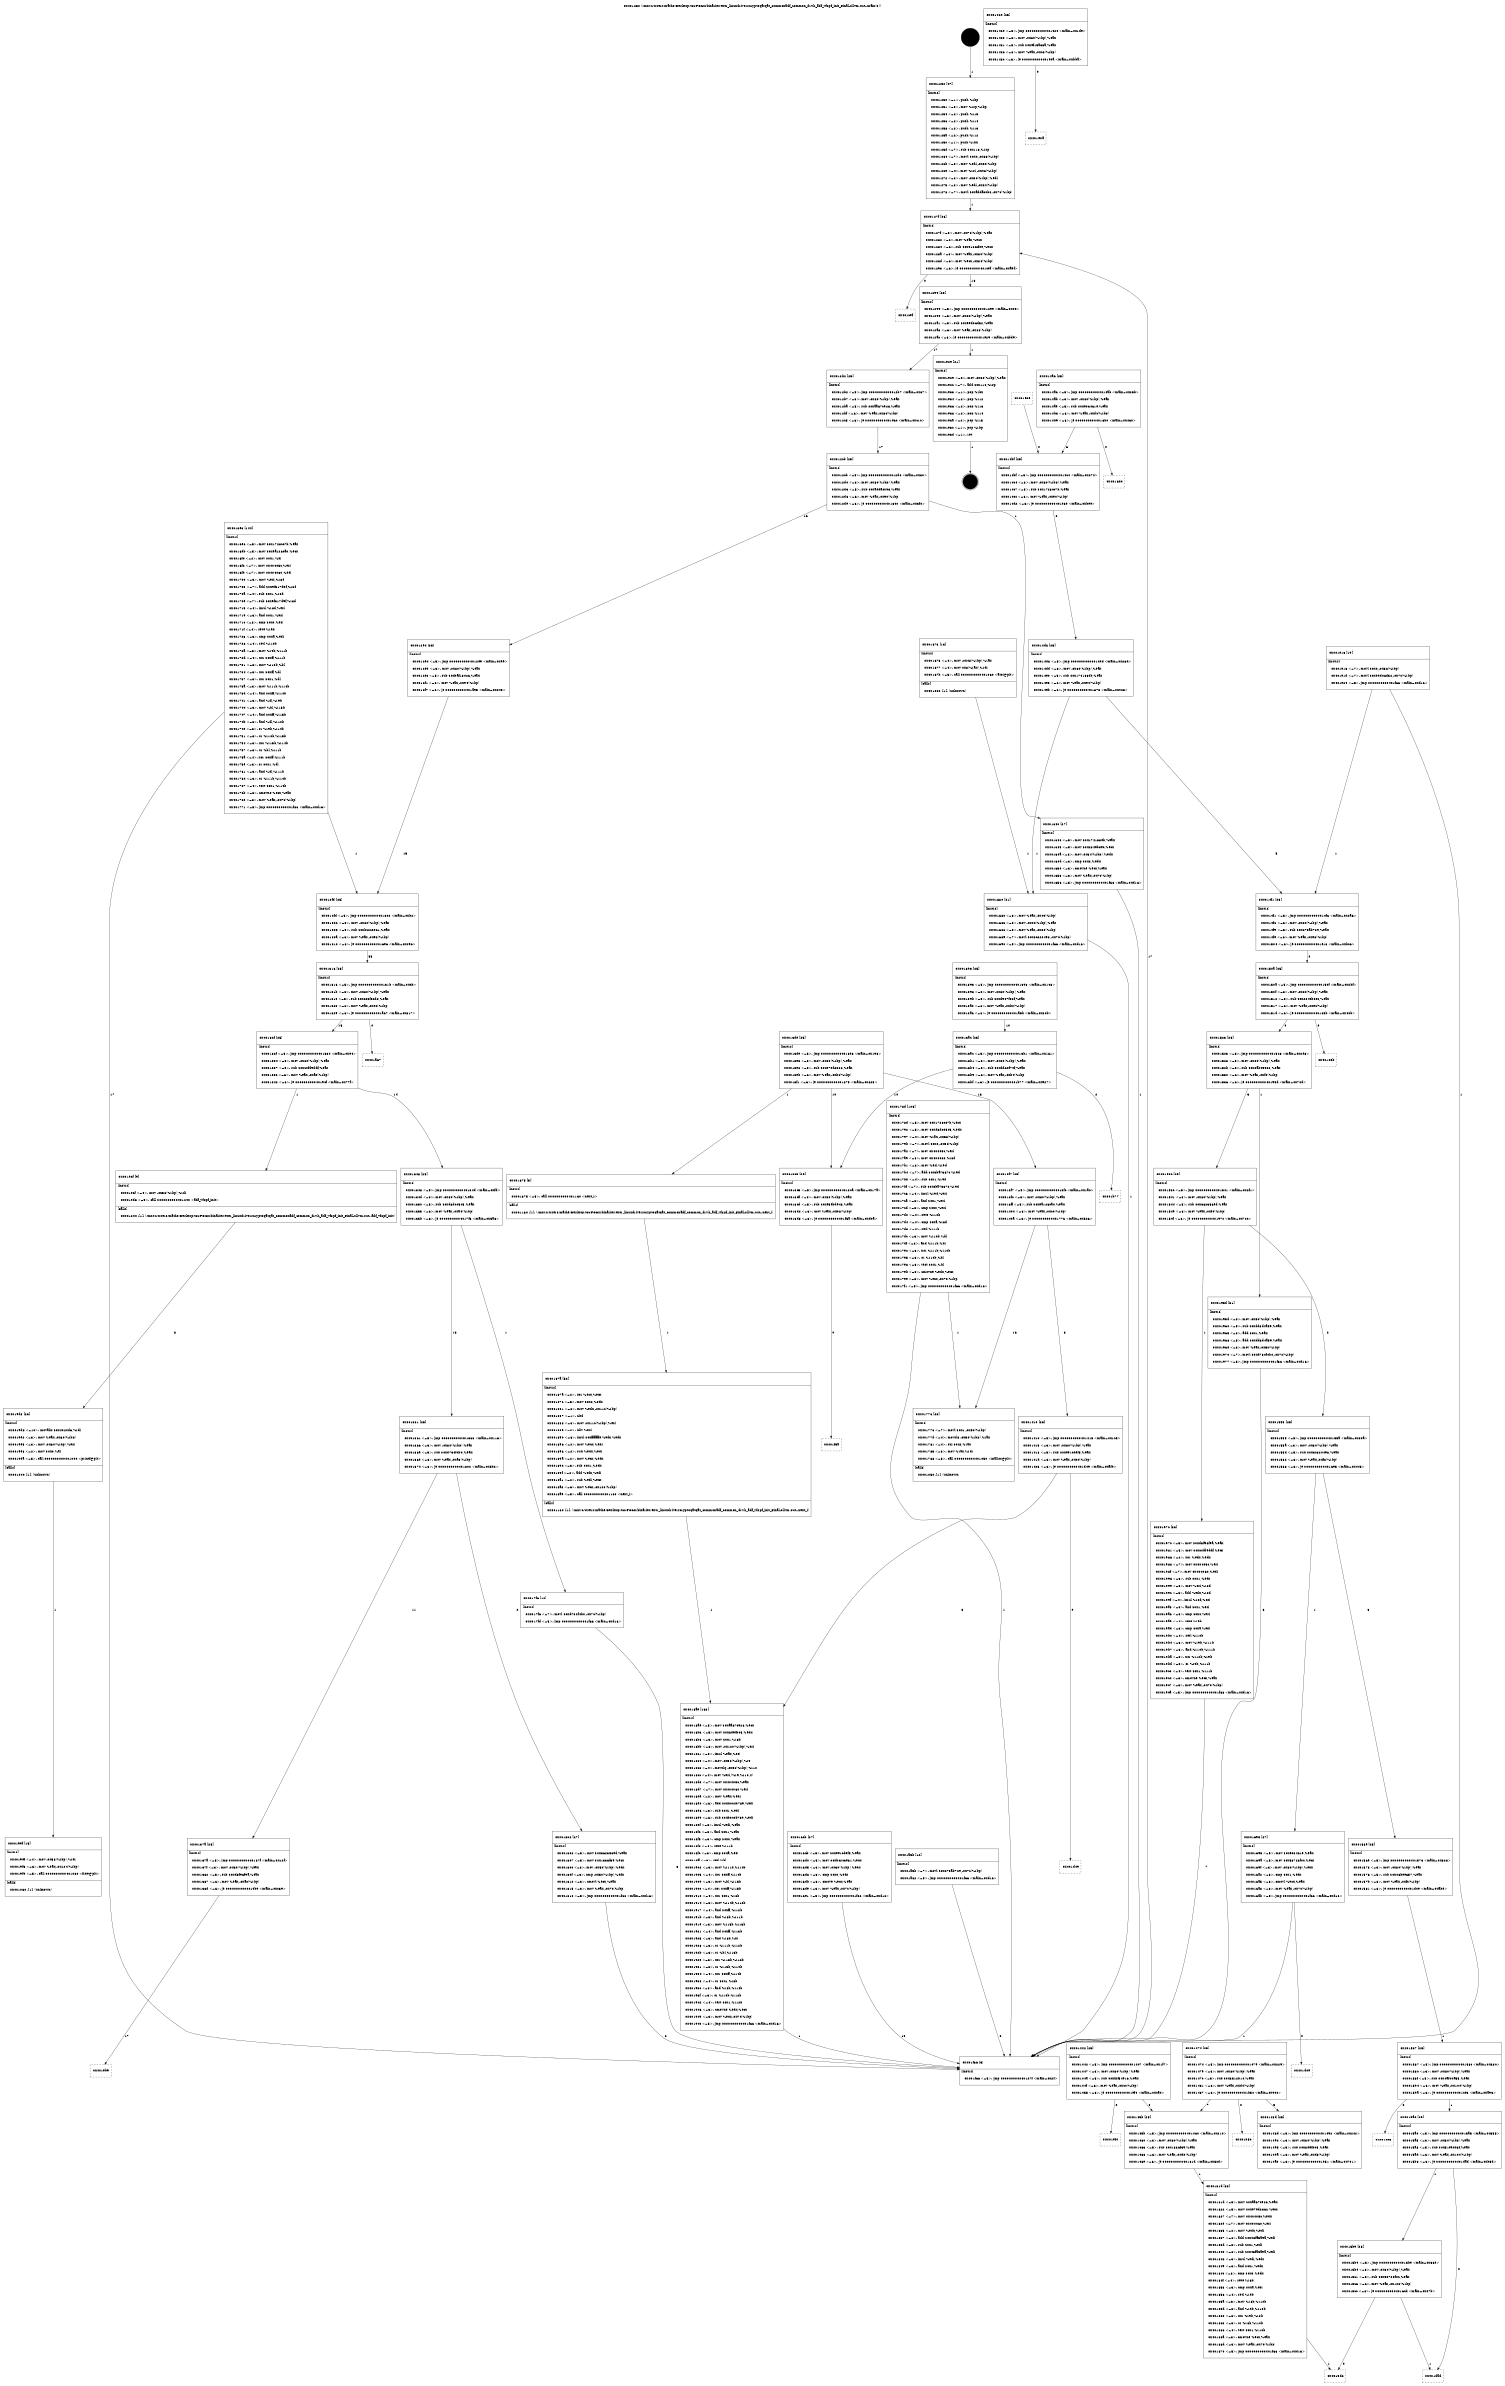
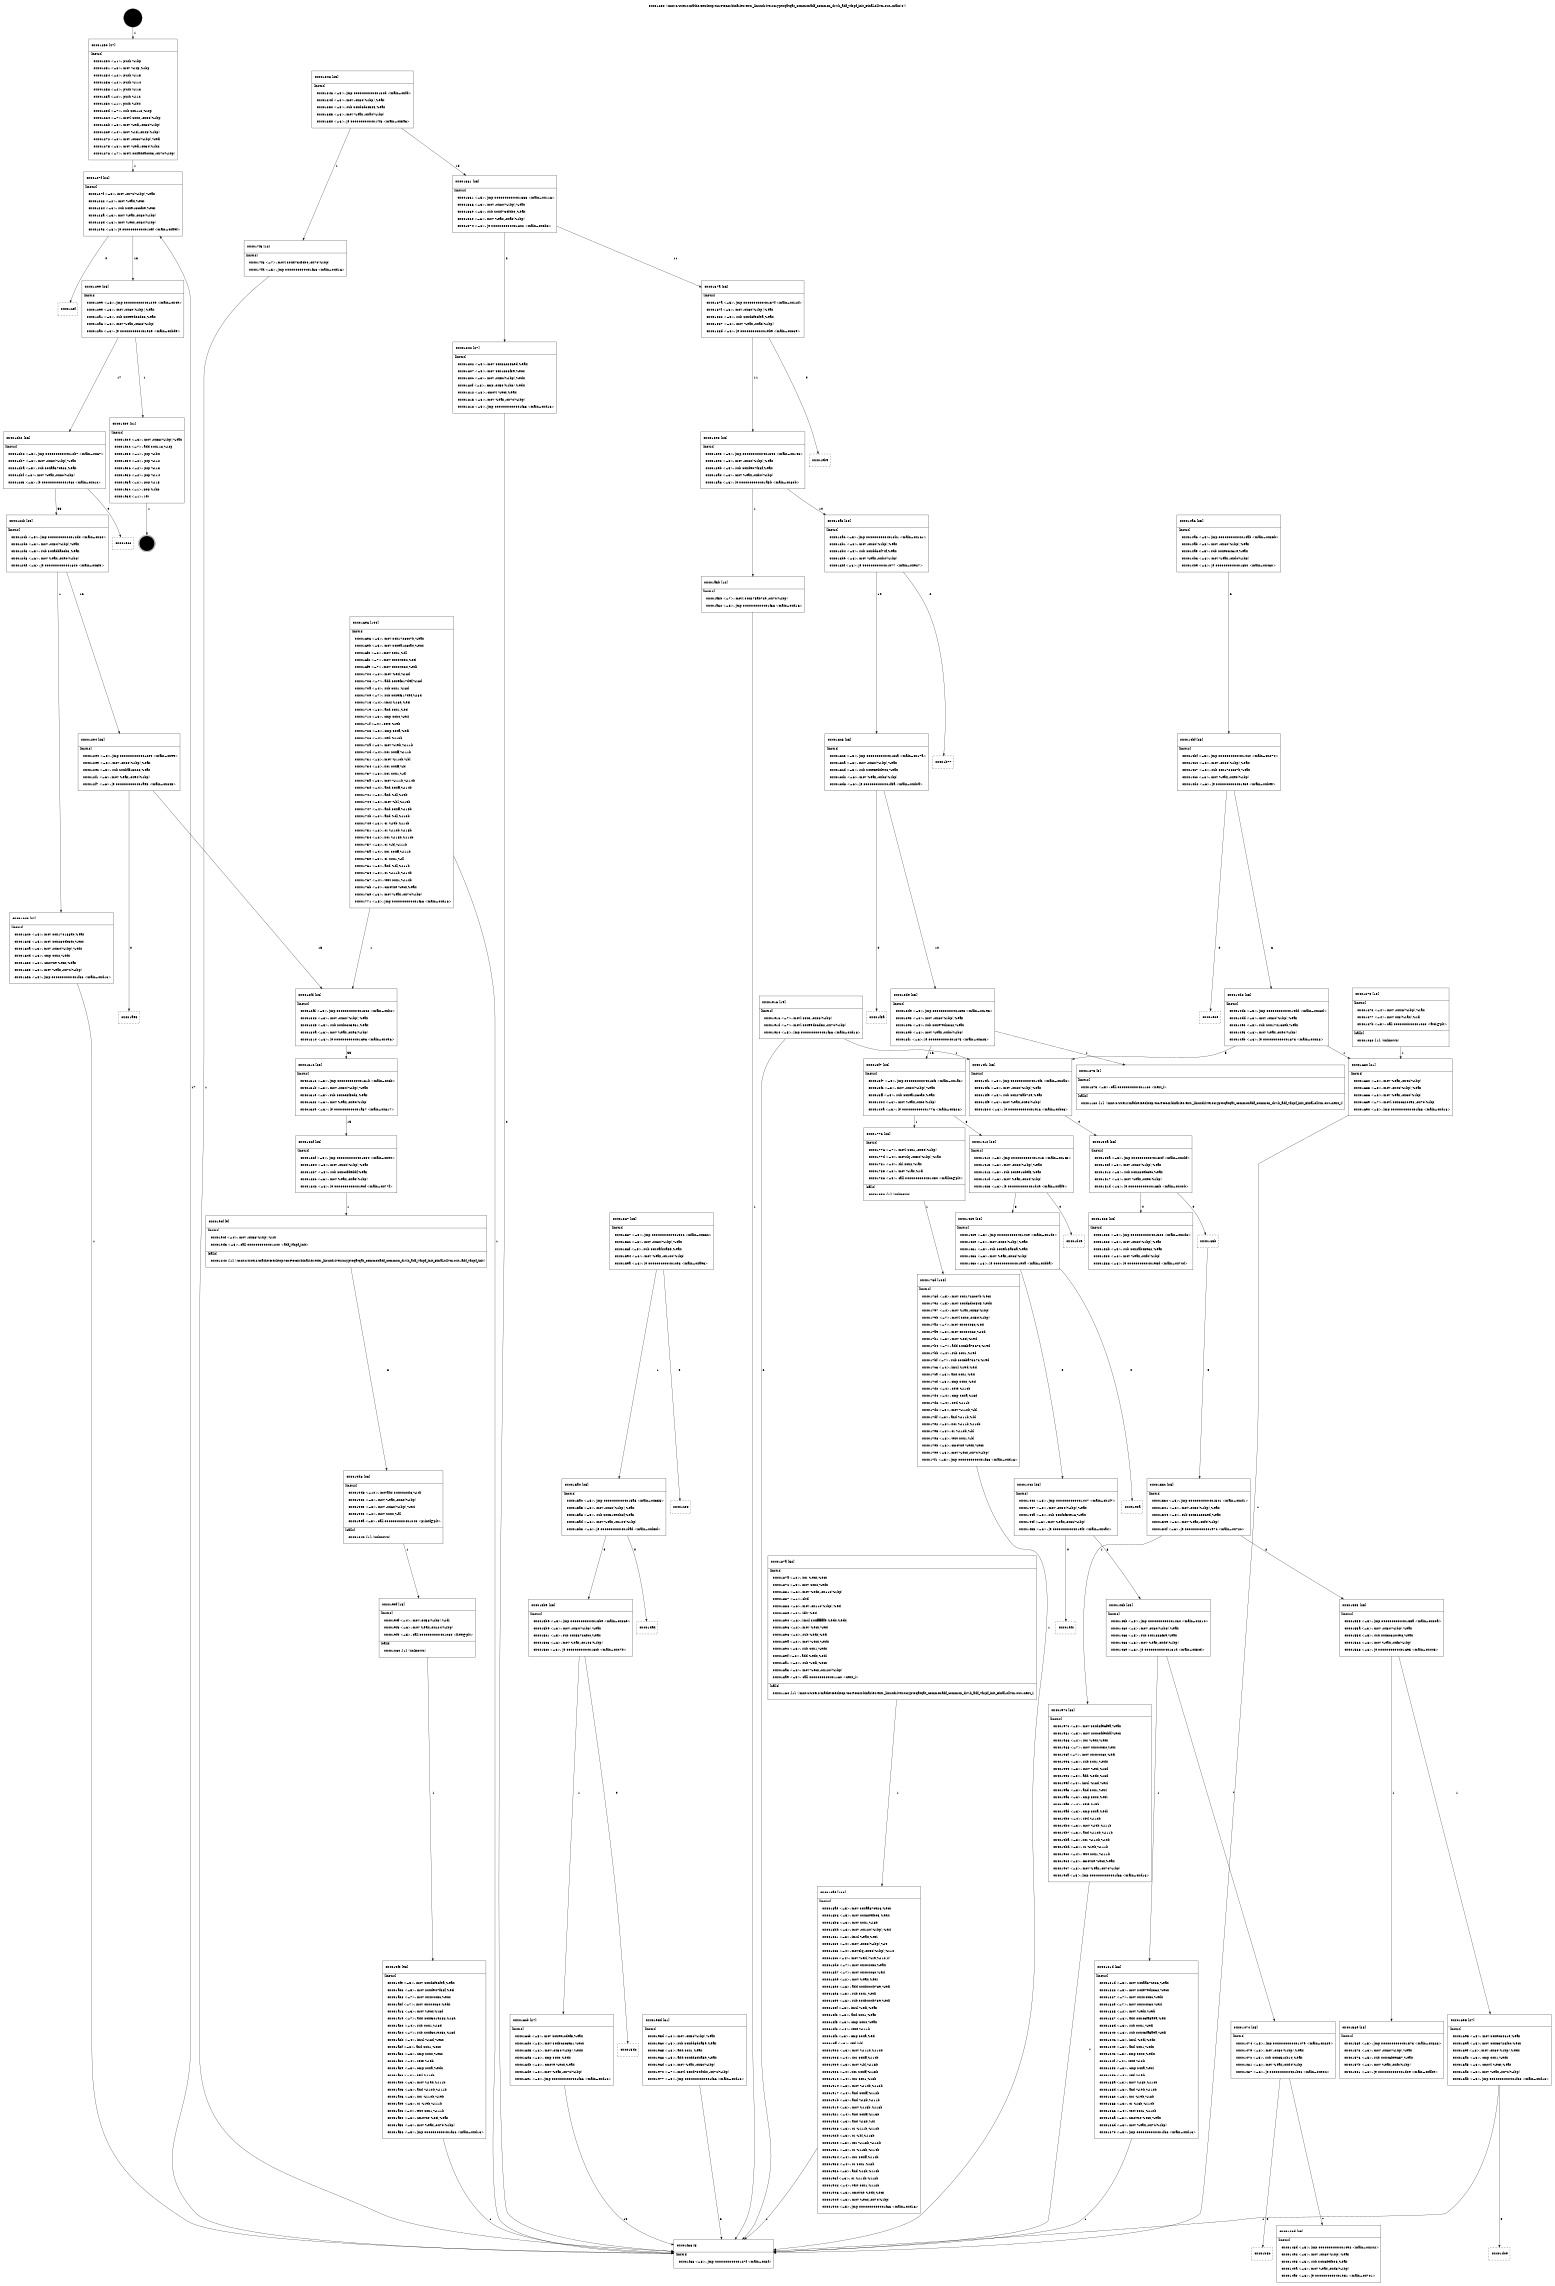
edge "0x40137a [25]" -> "0x401393 [25]": added, label "11"
edge "0x401e3e" -> "0x4014bf [25]": reversed
edge "0x4012b2 [25]" -> "0x4012cb [25]": label " 17" -> " 55"
node "0x4016b0": removed
edge "0x401393 [25]" -> "0x401a5b [12]": added, label "1"
node "0x401e6c": added
node "0x401a95": added
node "0x401a67": removed
edge "0x4016e6 [144]" -> "0x401f66 [5]": label " 17" -> " 1"
edge "0x401e16 [19]" -> "0x401f66 [5]": label " 1" -> " 6"
edge "0x40132f [25]" -> "0x401348 [25]": removed, label "14"
edge "0x4013de [25]" -> "0x4013c5 [25]": reversed
edge "0x401523 [25]" -> "0x40153c [25]": now "0x40165b" -> "0x40153c [25]"
edge "0x401523 [25]" -> "0x40195d [31]": removed, label "1"
edge "0x401875 [5]" -> "0x40187a [52]": removed, label "1"
edge "0x4013f7 [25]" -> "0x401776 [23]": label " 16" -> " 1"
edge "0x40178d [105]" -> "0x401776 [23]": reversed
edge "0x401429 [25]" -> "0x401442 [25]": added, label "8"
edge "0x401410 [25]" -> "0x4018ae [163]": now "0x401410 [25]" -> "0x401429 [25]"
edge "0x401555 [25]" -> "0x40156e [25]": label " 3" -> " 1"
edge "0x4017f6 [12]" -> "0x401f66 [5]": label " 6" -> " 1"
edge "0x40156e [25]" -> "0x401587 [25]": removed, label "1"
edge "0x40137a [25]" -> "0x401eb9": label " 17" -> " 0"
edge "0x401a5b [12]" -> "0x401f66 [5]": label " 6" -> " 1"
node "0x4019fe [93]": added
edge "0x401474 [25]" -> "0x40145b [25]": reversed
edge "0x401474 [25]" -> "0x40148d [25]": label " 5" -> " 7"
edge "0x4015a0 [25]" -> "0x4015b9 [25]": label " 1" -> " 4"
edge "0x4015b9 [25]" -> "0x401dad": now "0x4015b9 [25]" -> "0x4016cb [27]"
edge "0x40181d [88]" -> "0x4015d2": now "0x40181d [88]" -> "0x401f66 [5]"
